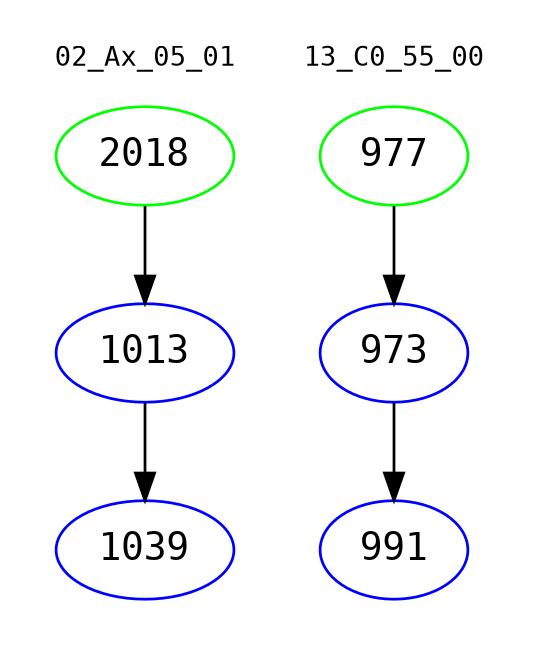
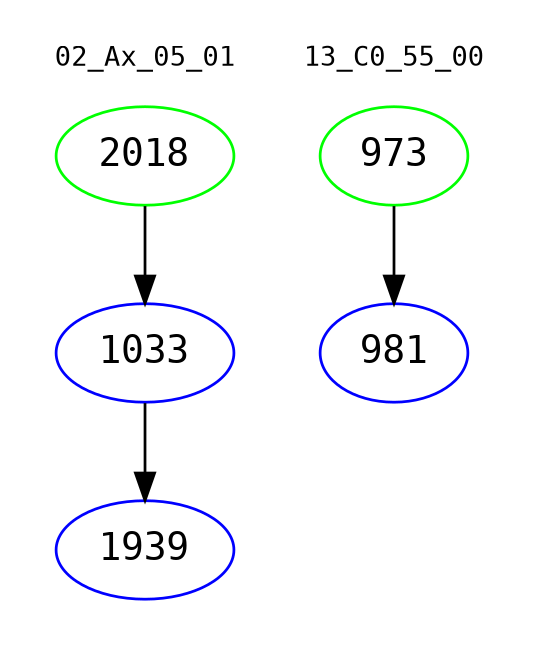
node "977": removed
node "1013": label "1013" -> "1033"
node "973": color blue -> green
node "1039": label "1039" -> "1939"
node "991": label "991" -> "981"
